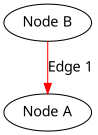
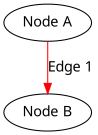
edge "Node B" -> "Node A": reversed
